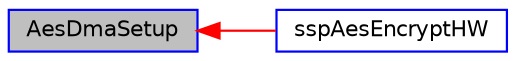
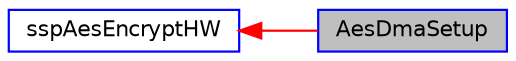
edge "sspAesEncryptHW" -> "AesDmaSetup": reversed
